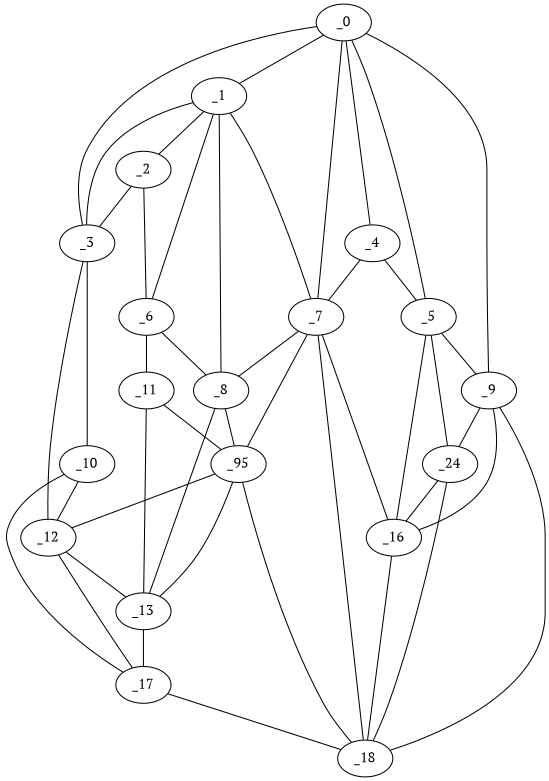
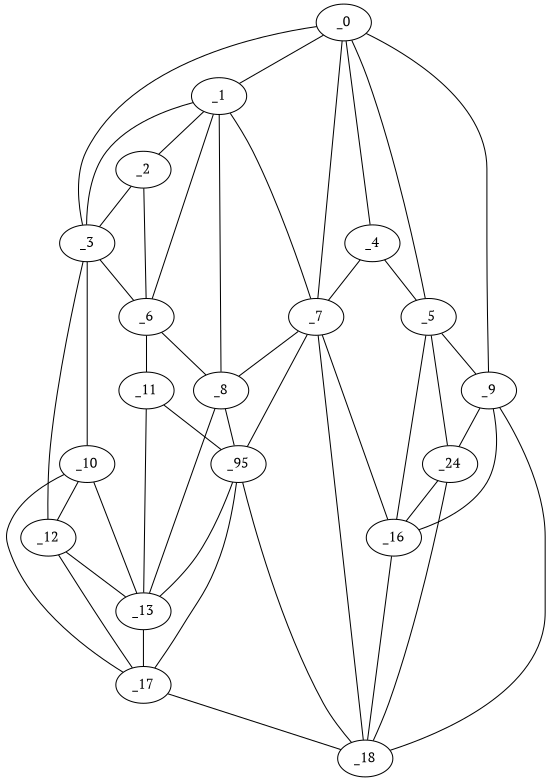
edge "_3" -- "_6": added
edge "_95" -- "_12": now "_95" -- "_17"
edge "_10" -- "_13": added
